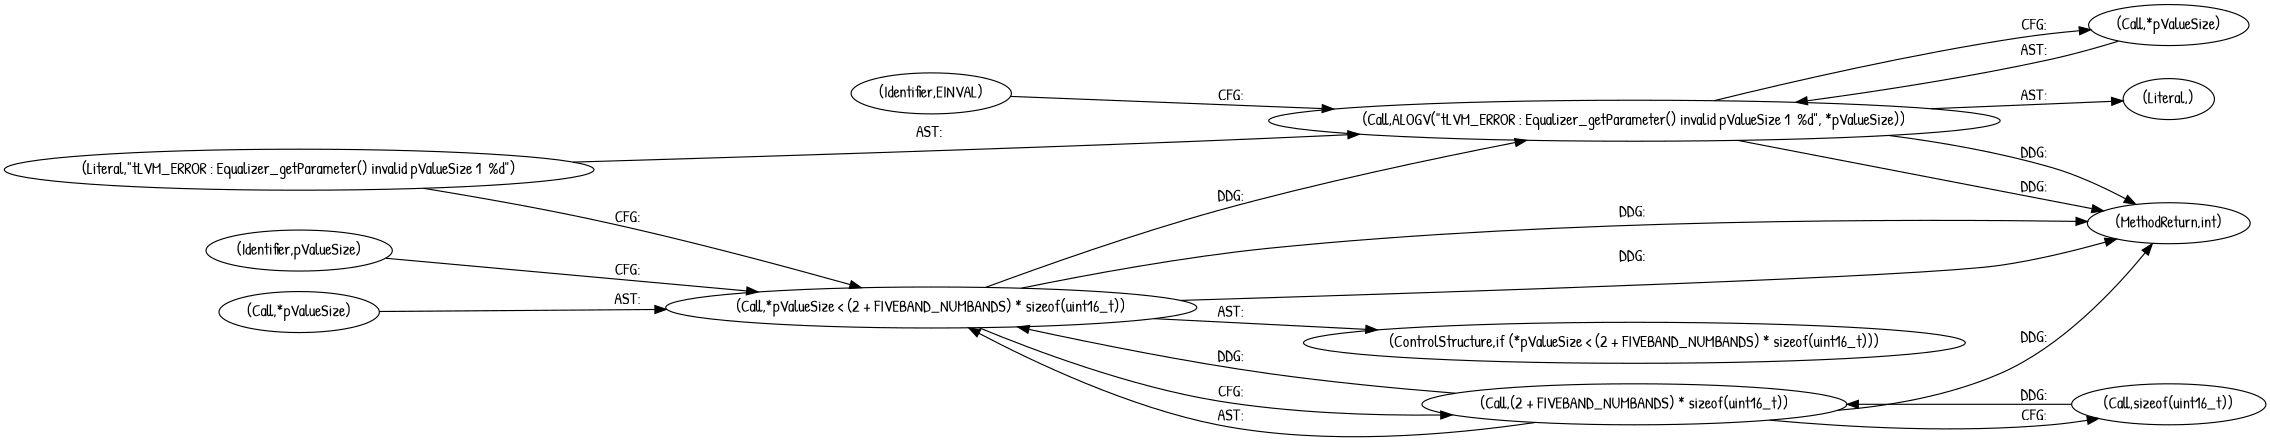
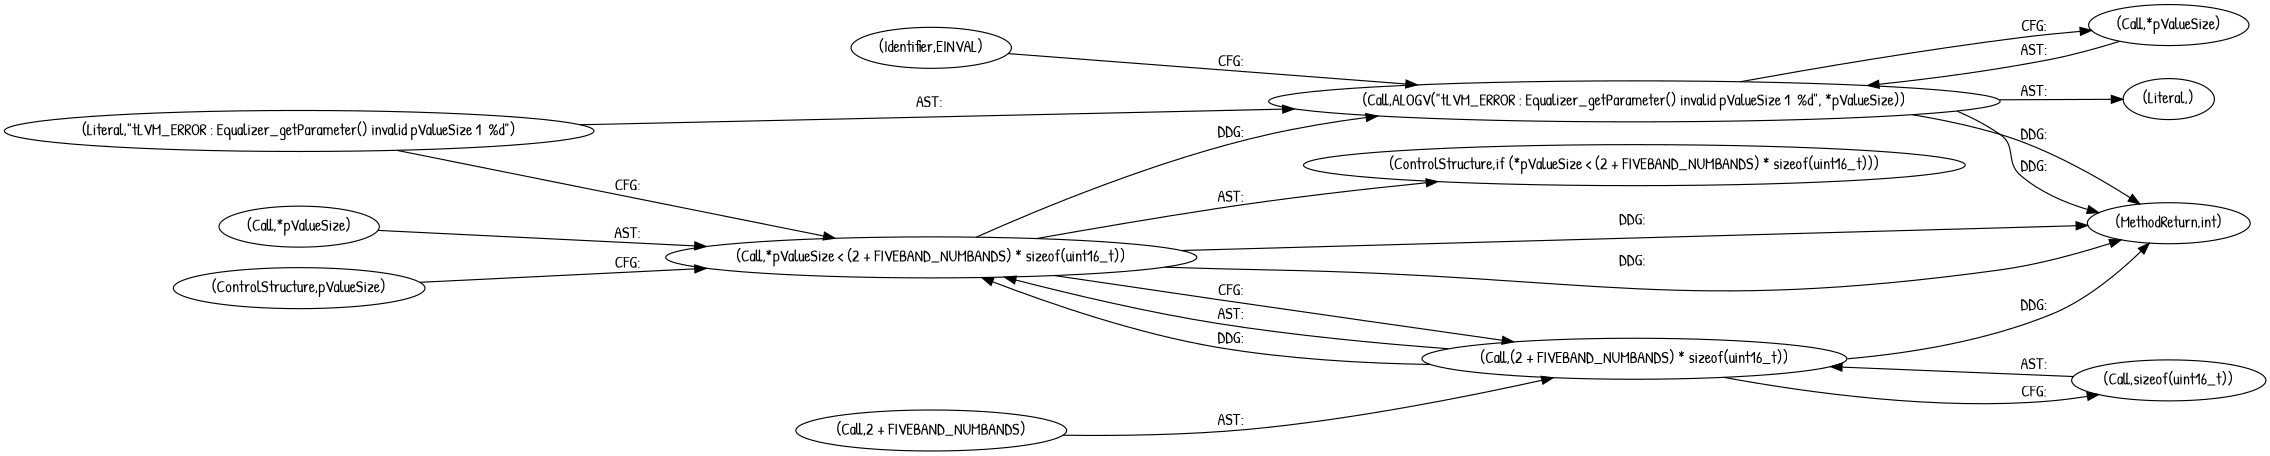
node "(Identifier,pValueSize)": label "(Identifier,pValueSize)" -> "(ControlStructure,pValueSize)"
edge "(Call,sizeof(uint16_t))" -> "(Call,(2 + FIVEBAND_NUMBANDS) * sizeof(uint16_t))": label "DDG: " -> "AST: "
node "(Call,2 + FIVEBAND_NUMBANDS)": added
